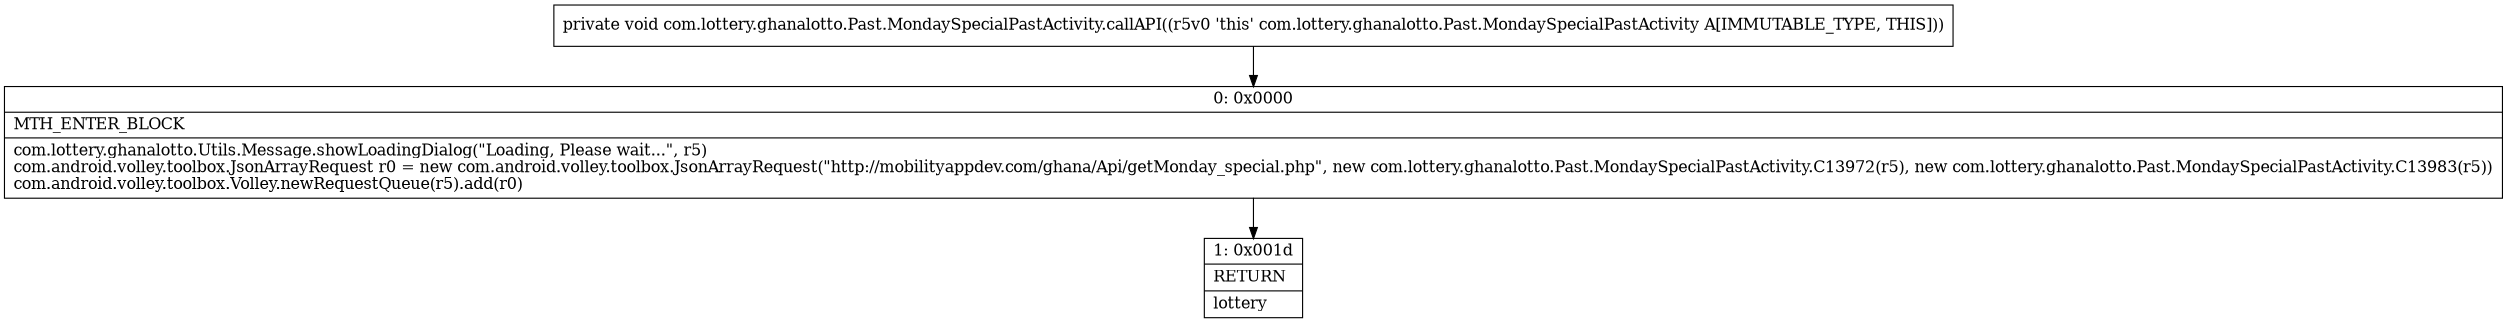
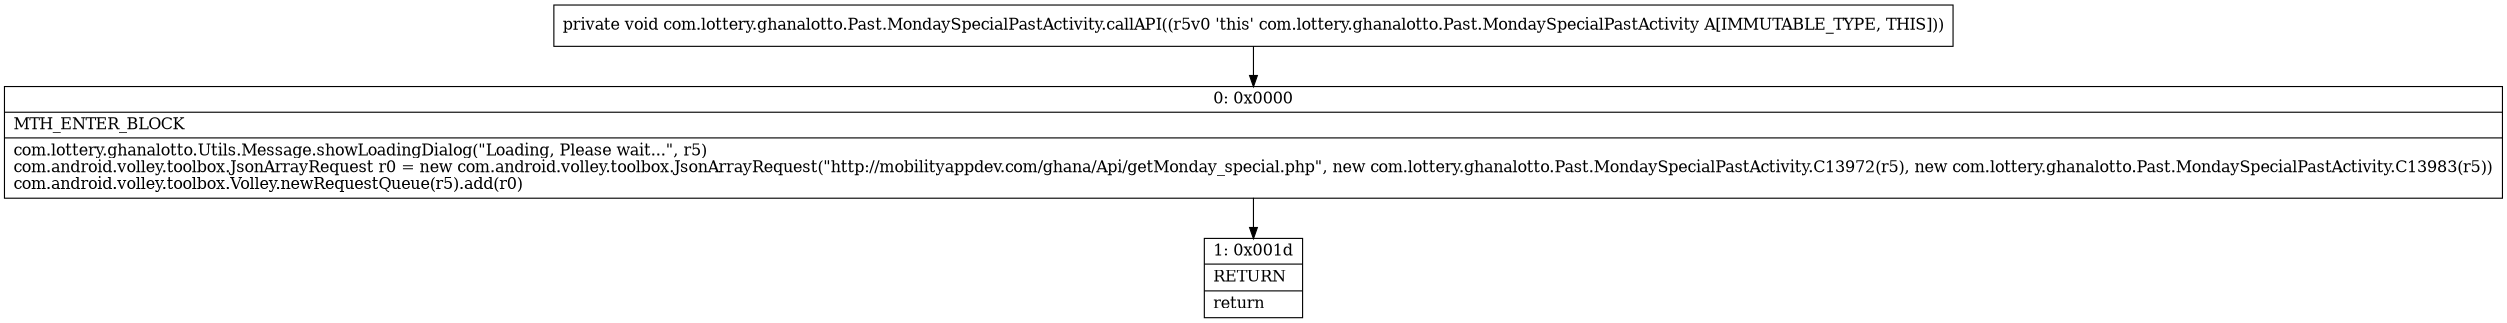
node "1: 0x001d": text "lottery" -> "return"
